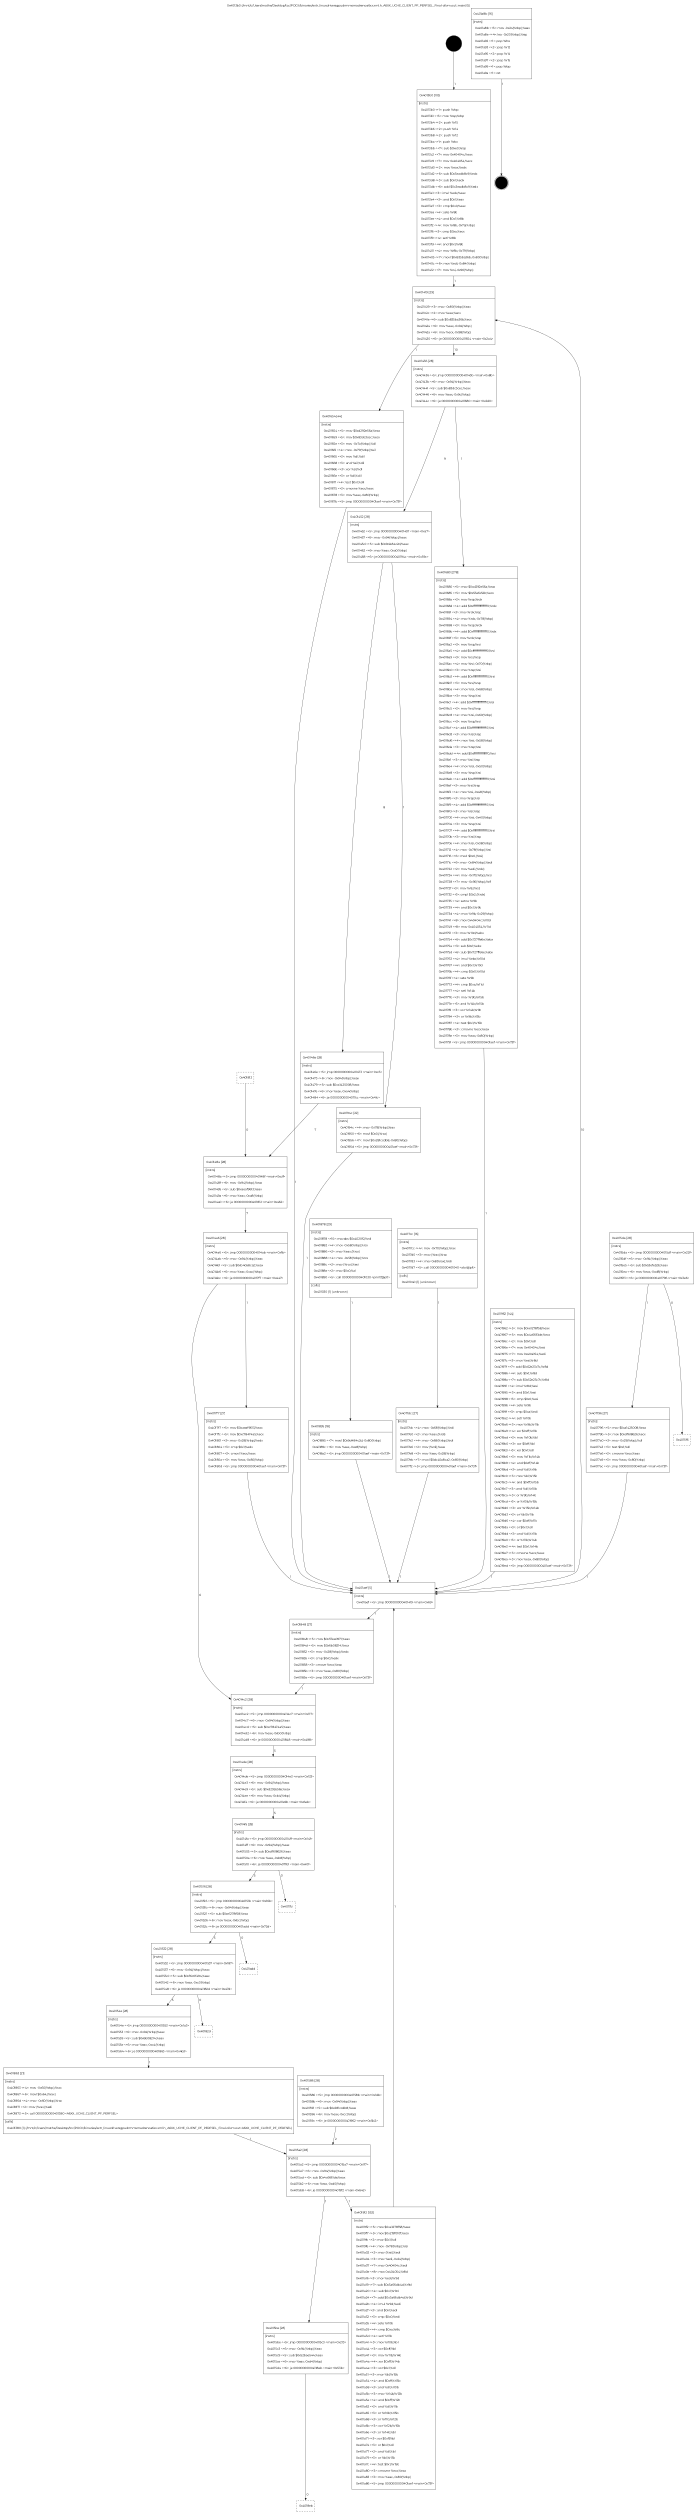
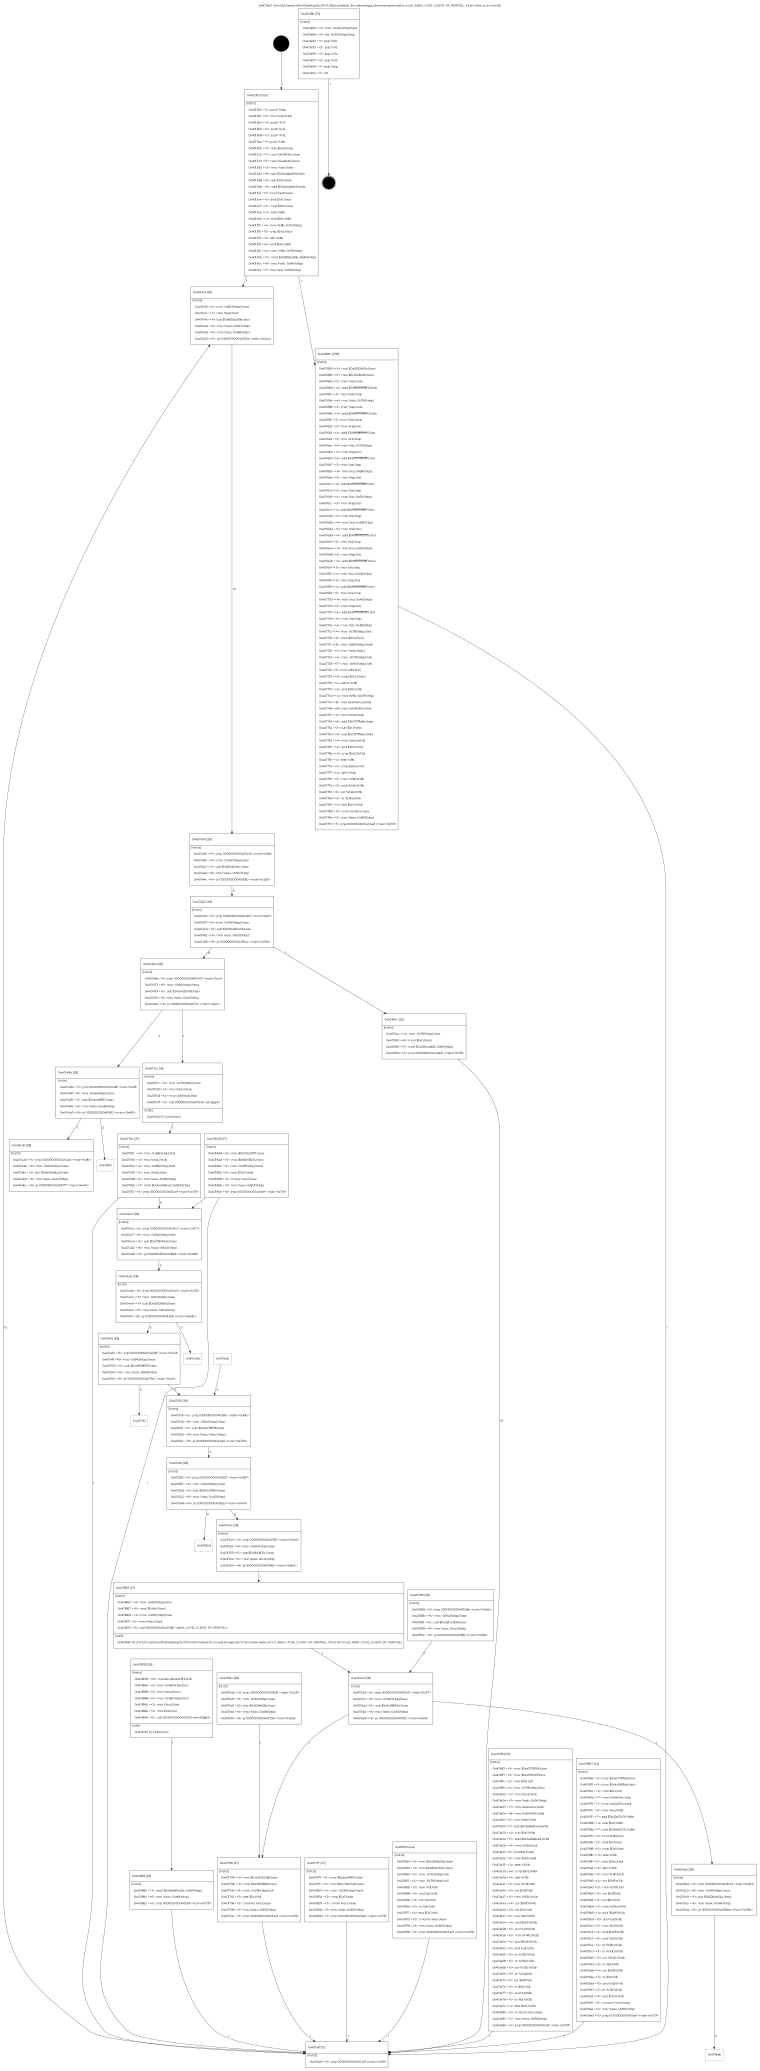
edge "0x401419 [29]" -> "0x401654 [44]": removed, label "1"
edge "0x401436 [28]" -> "0x401680 [278]": now "0x4013b0 [105]" -> "0x401680 [278]"
edge "0x40146e [28]" -> "0x4017cc [16]": added, label "1"
edge "0x401812" -> "0x40148a [28]": reversed
edge "0x40194c [22]" -> "0x401aef [5]": label " 1" -> " 10"
edge "0x4014a6 [28]" -> "0x4017f7 [27]": removed, label "1"
node "0x401a9b": added
node "0x4015f6": removed
edge "0x4014a6 [28]" -> "0x4014c2 [28]": now "0x4017dc [27]" -> "0x4014c2 [28]"
edge "0x401aef [5]" -> "0x401848 [27]": reversed
edge "0x401516 [28]" -> "0x401add": reversed
edge "0x4015a2 [28]" -> "0x4019f2 [153]": now "0x4015a2 [28]" -> "0x401796 [27]"
